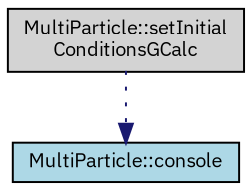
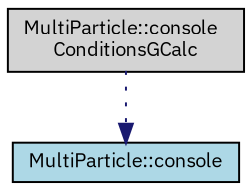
node "MultiParticle::setInitial ConditionsGCalc": label "MultiParticle::setInitial ConditionsGCalc" -> "MultiParticle::console ConditionsGCalc"
